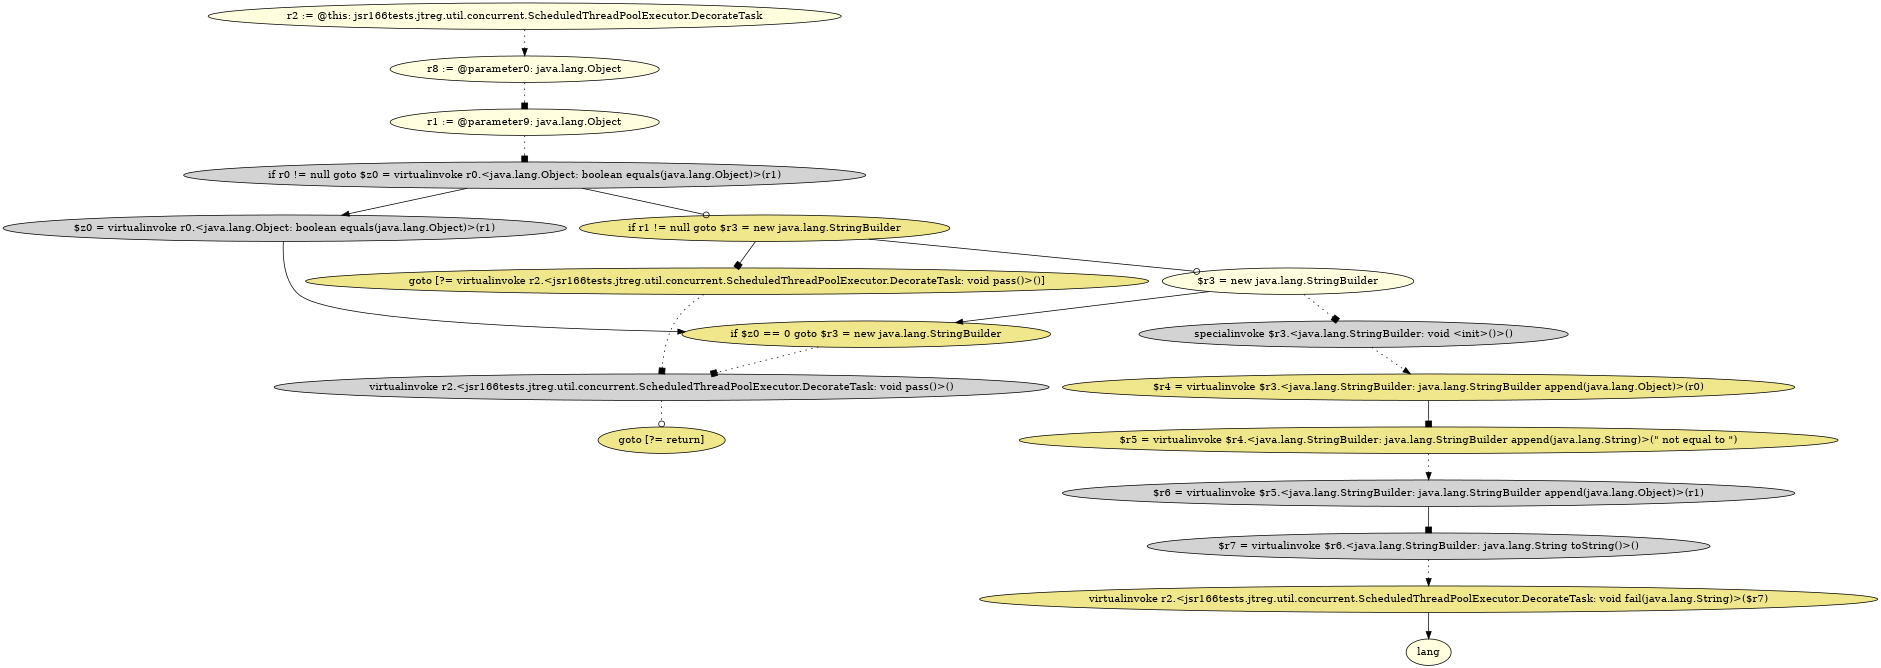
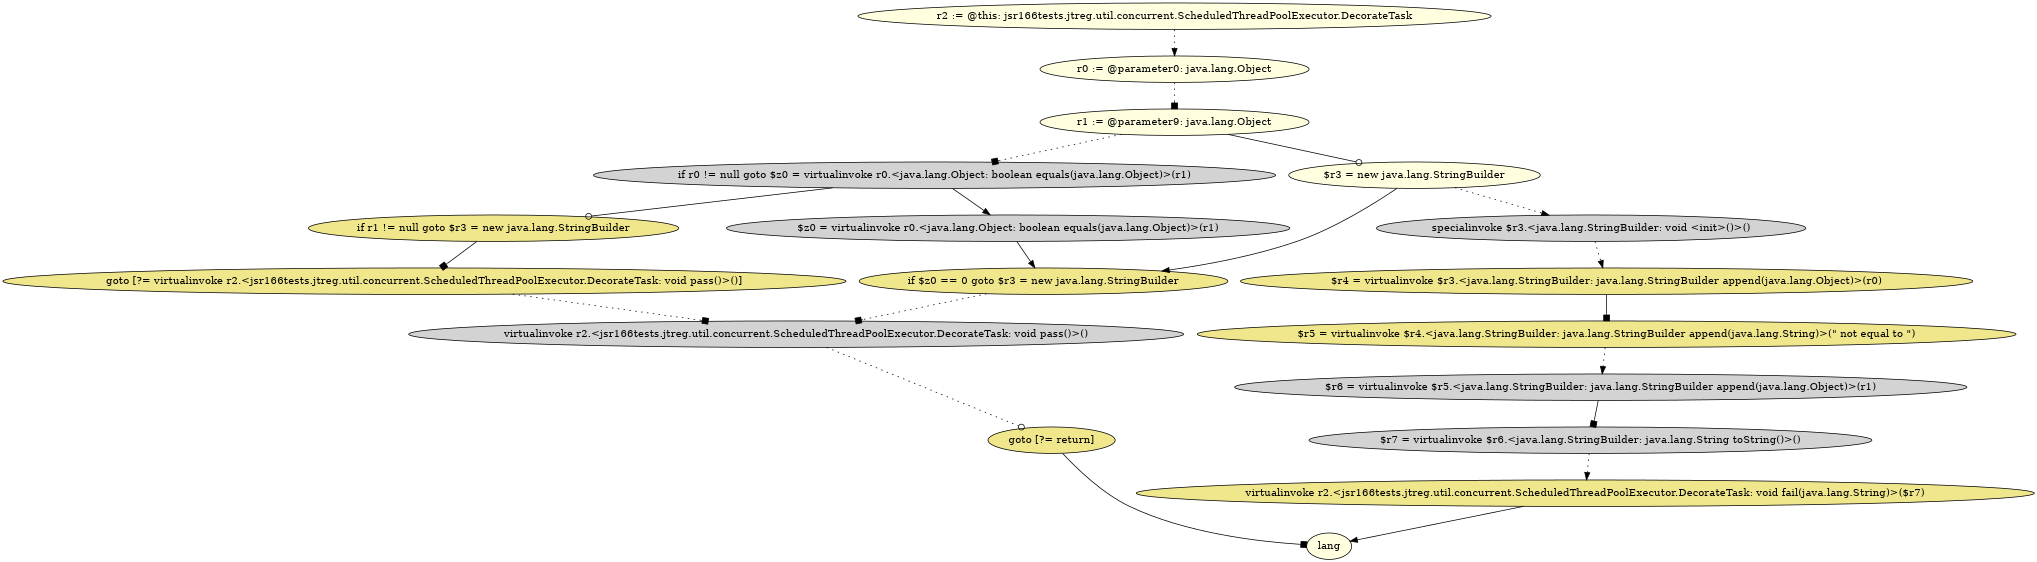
node "r8 := @parameter0: java.lang.Object": label "r8 := @parameter0: java.lang.Object" -> "r0 := @parameter0: java.lang.Object"
edge "if r1 != null goto $r3 = new java.lang.StringBuilder" -> "$r3 = new java.lang.StringBuilder": now "r1 := @parameter9: java.lang.Object" -> "$r3 = new java.lang.StringBuilder"
edge "$r3 = new java.lang.StringBuilder" -> "specialinvoke $r3.<java.lang.StringBuilder: void <init>()>()": arrowhead box -> normal
edge "goto [?= return]" -> "lang": added
